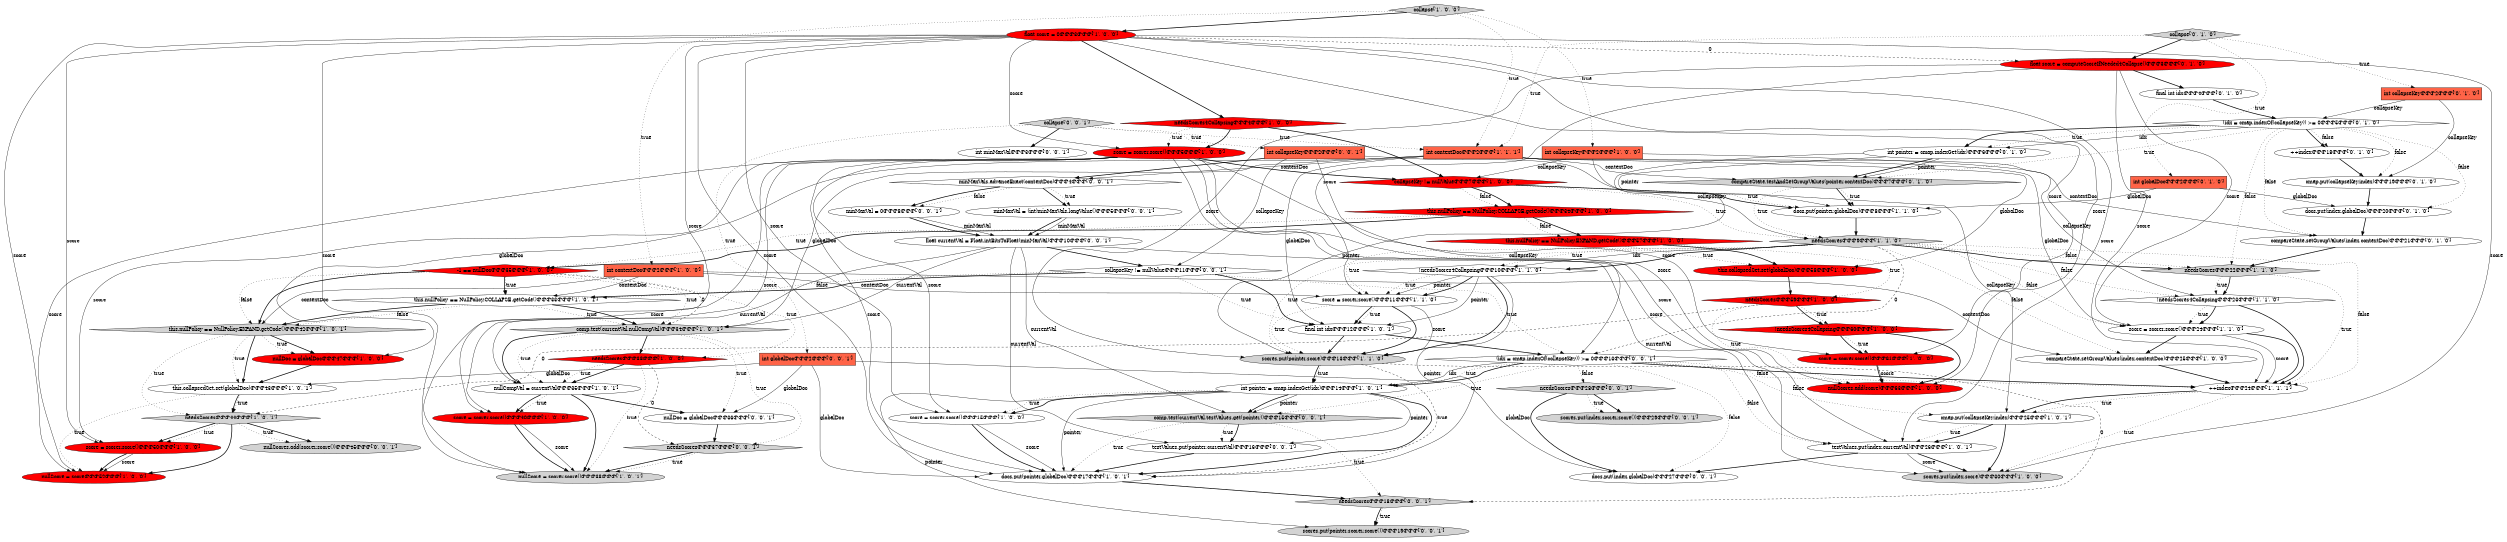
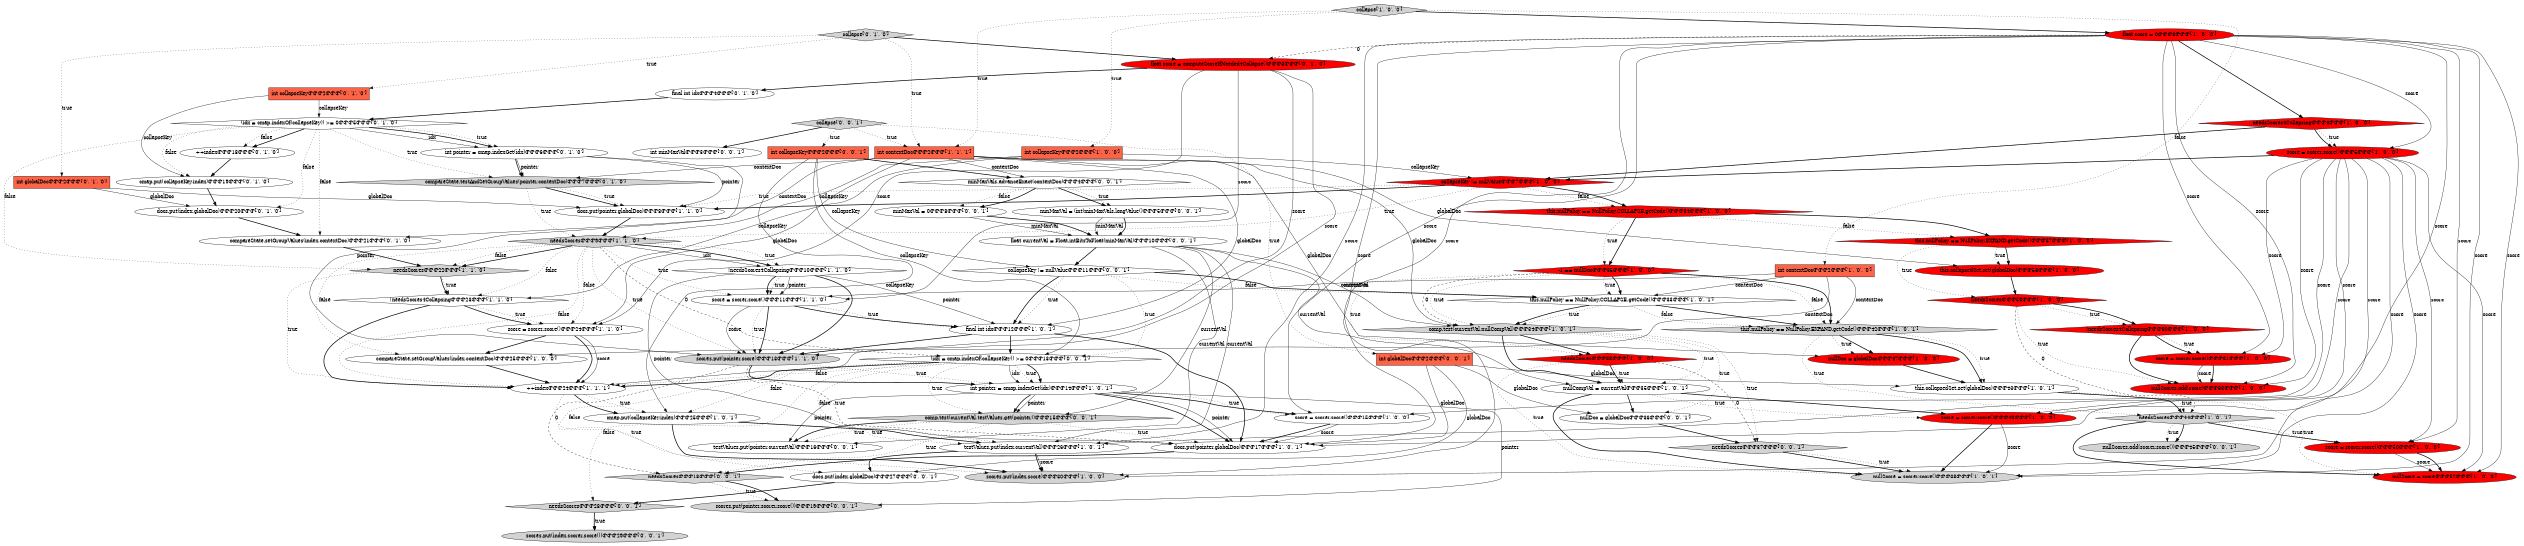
edge "collapse['1', '0', '0']" -> "int contextDoc@@@2@@@['1', '0', '0']": label "true" -> "false"
edge "needsScores@@@28@@@['0', '0', '1']" -> "docs.put(index,globalDoc)@@@27@@@['0', '0', '1']": reversed
edge "testValues.put(pointer,currentVal)@@@16@@@['0', '0', '1']" -> "docs.put(pointer,globalDoc)@@@17@@@['1', '0', '1']": now "final int idx@@@12@@@['1', '0', '1']" -> "docs.put(pointer,globalDoc)@@@17@@@['1', '0', '1']"
